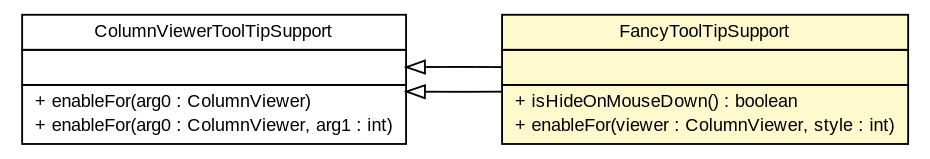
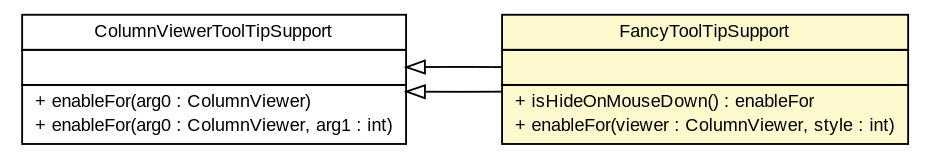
node "FancyToolTipSupport": text "+ isHideOnMouseDown() : boolean" -> "+ isHideOnMouseDown() : enableFor"
